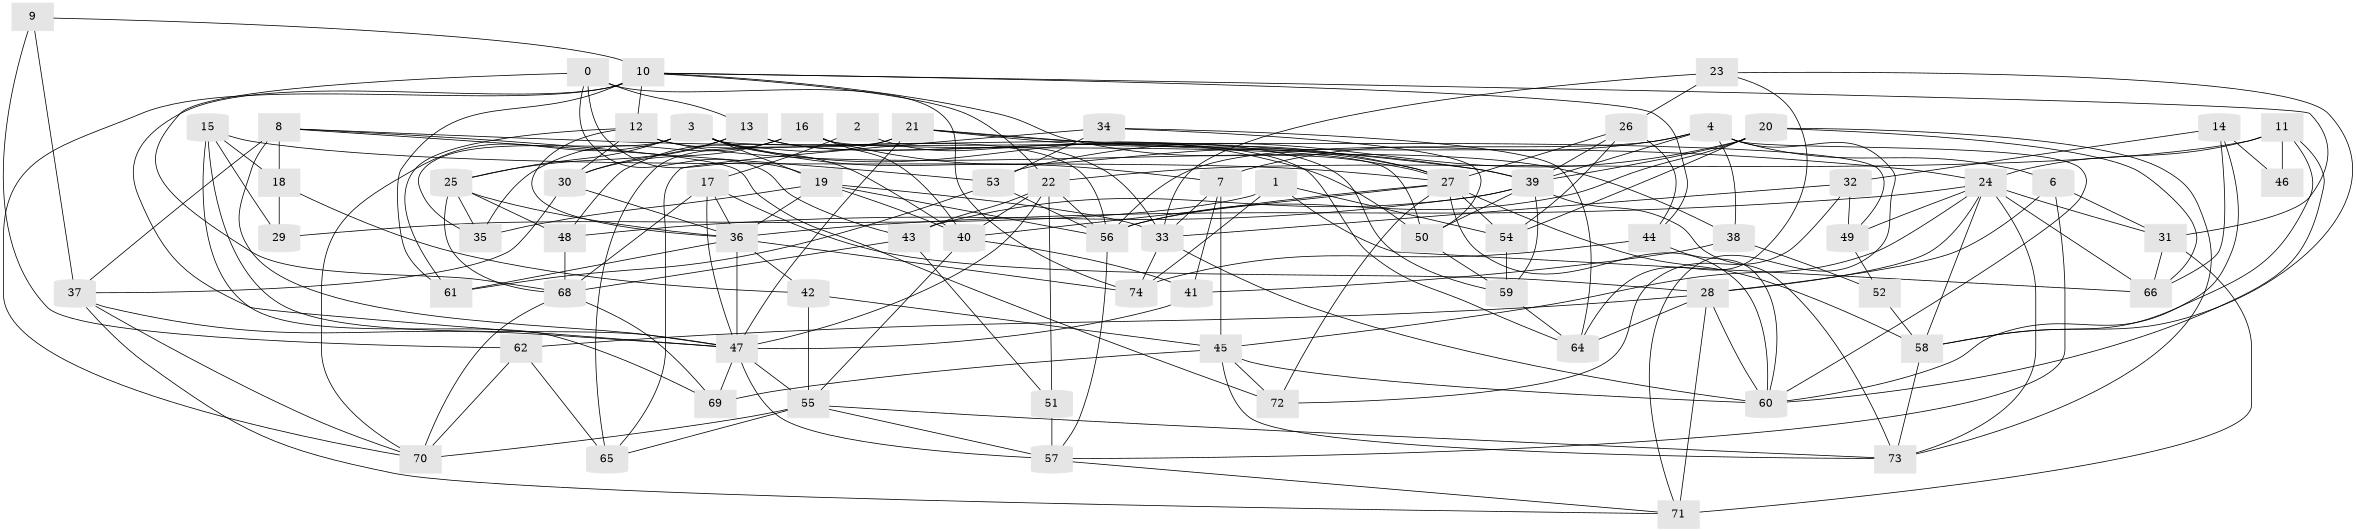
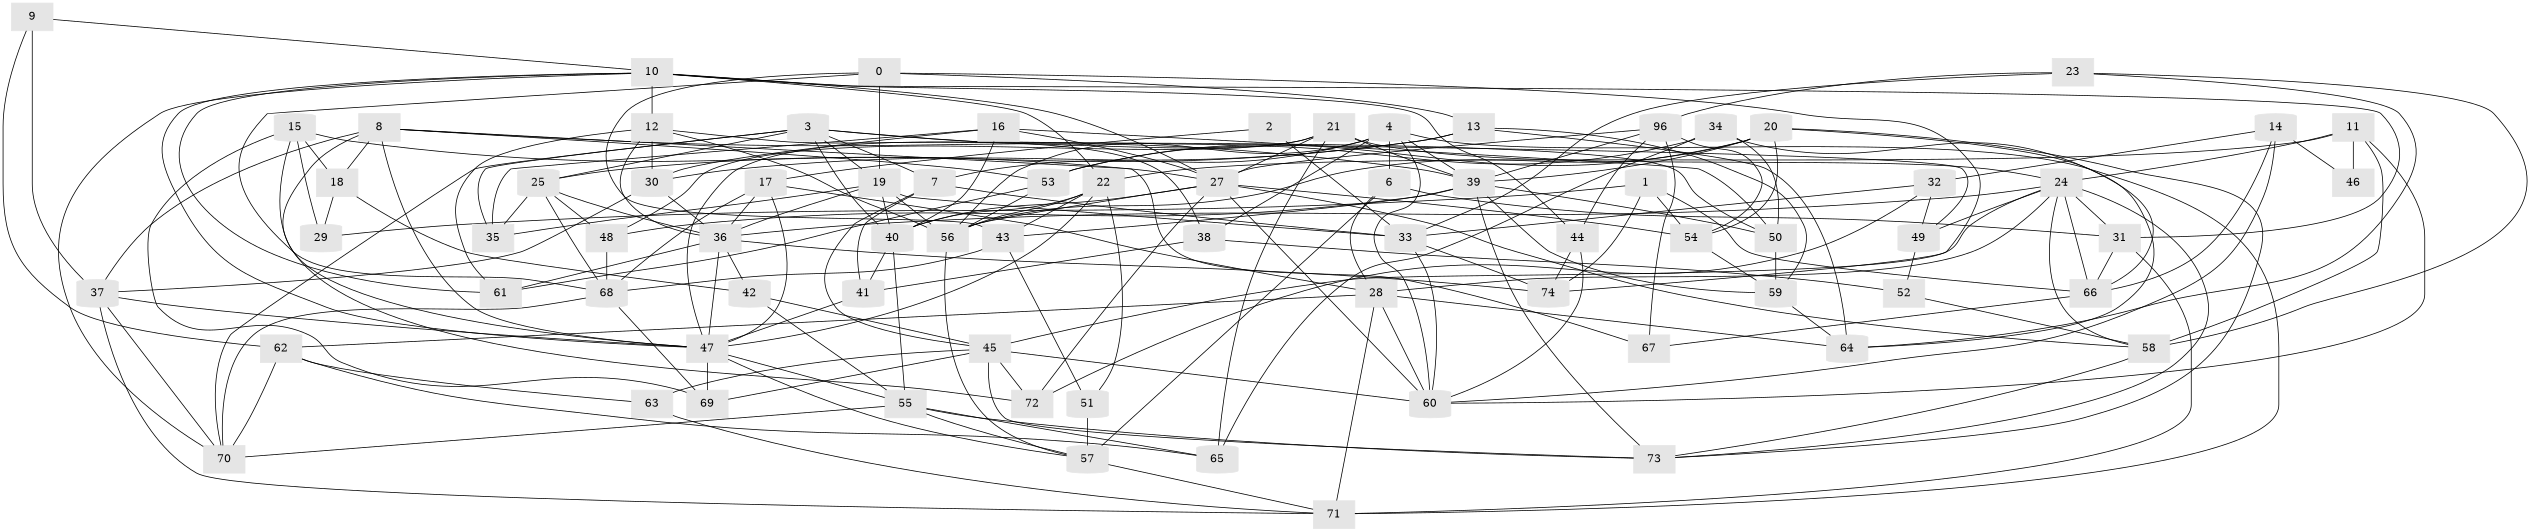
node "26": label "26" -> "96"
node "67": added
node "63": added
